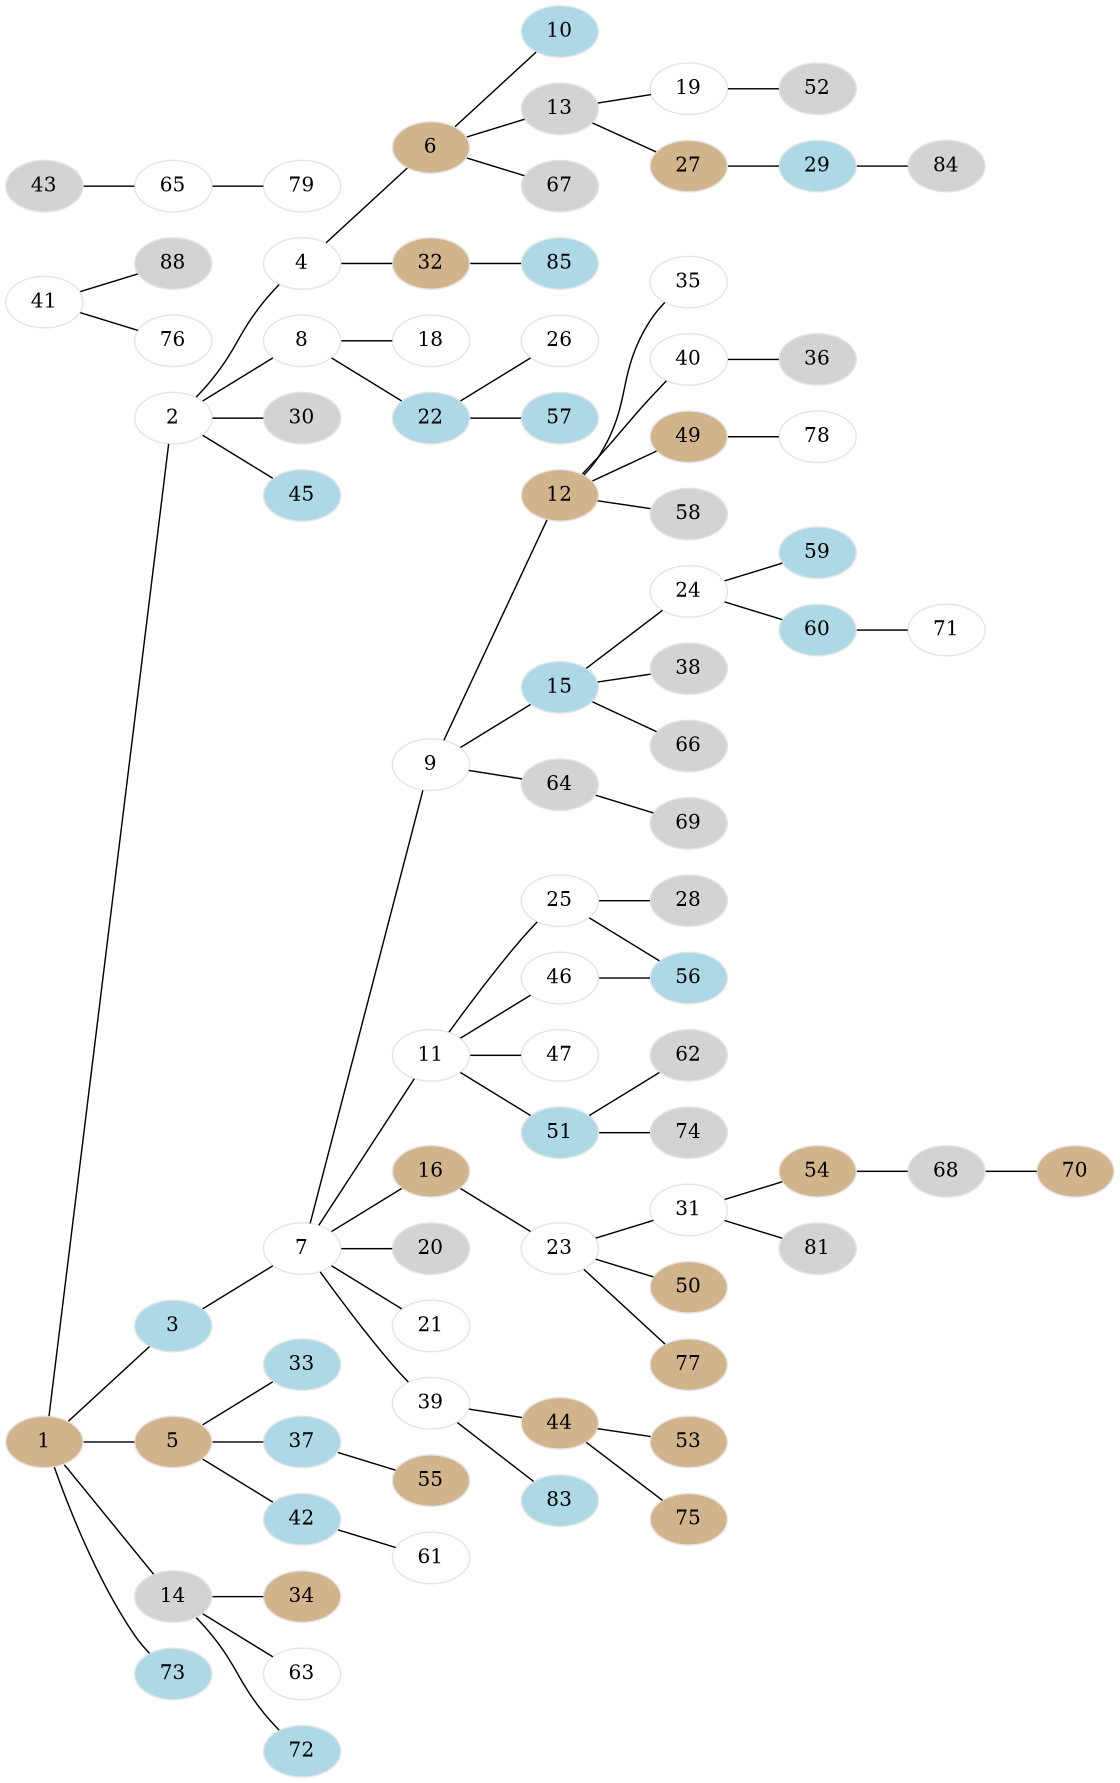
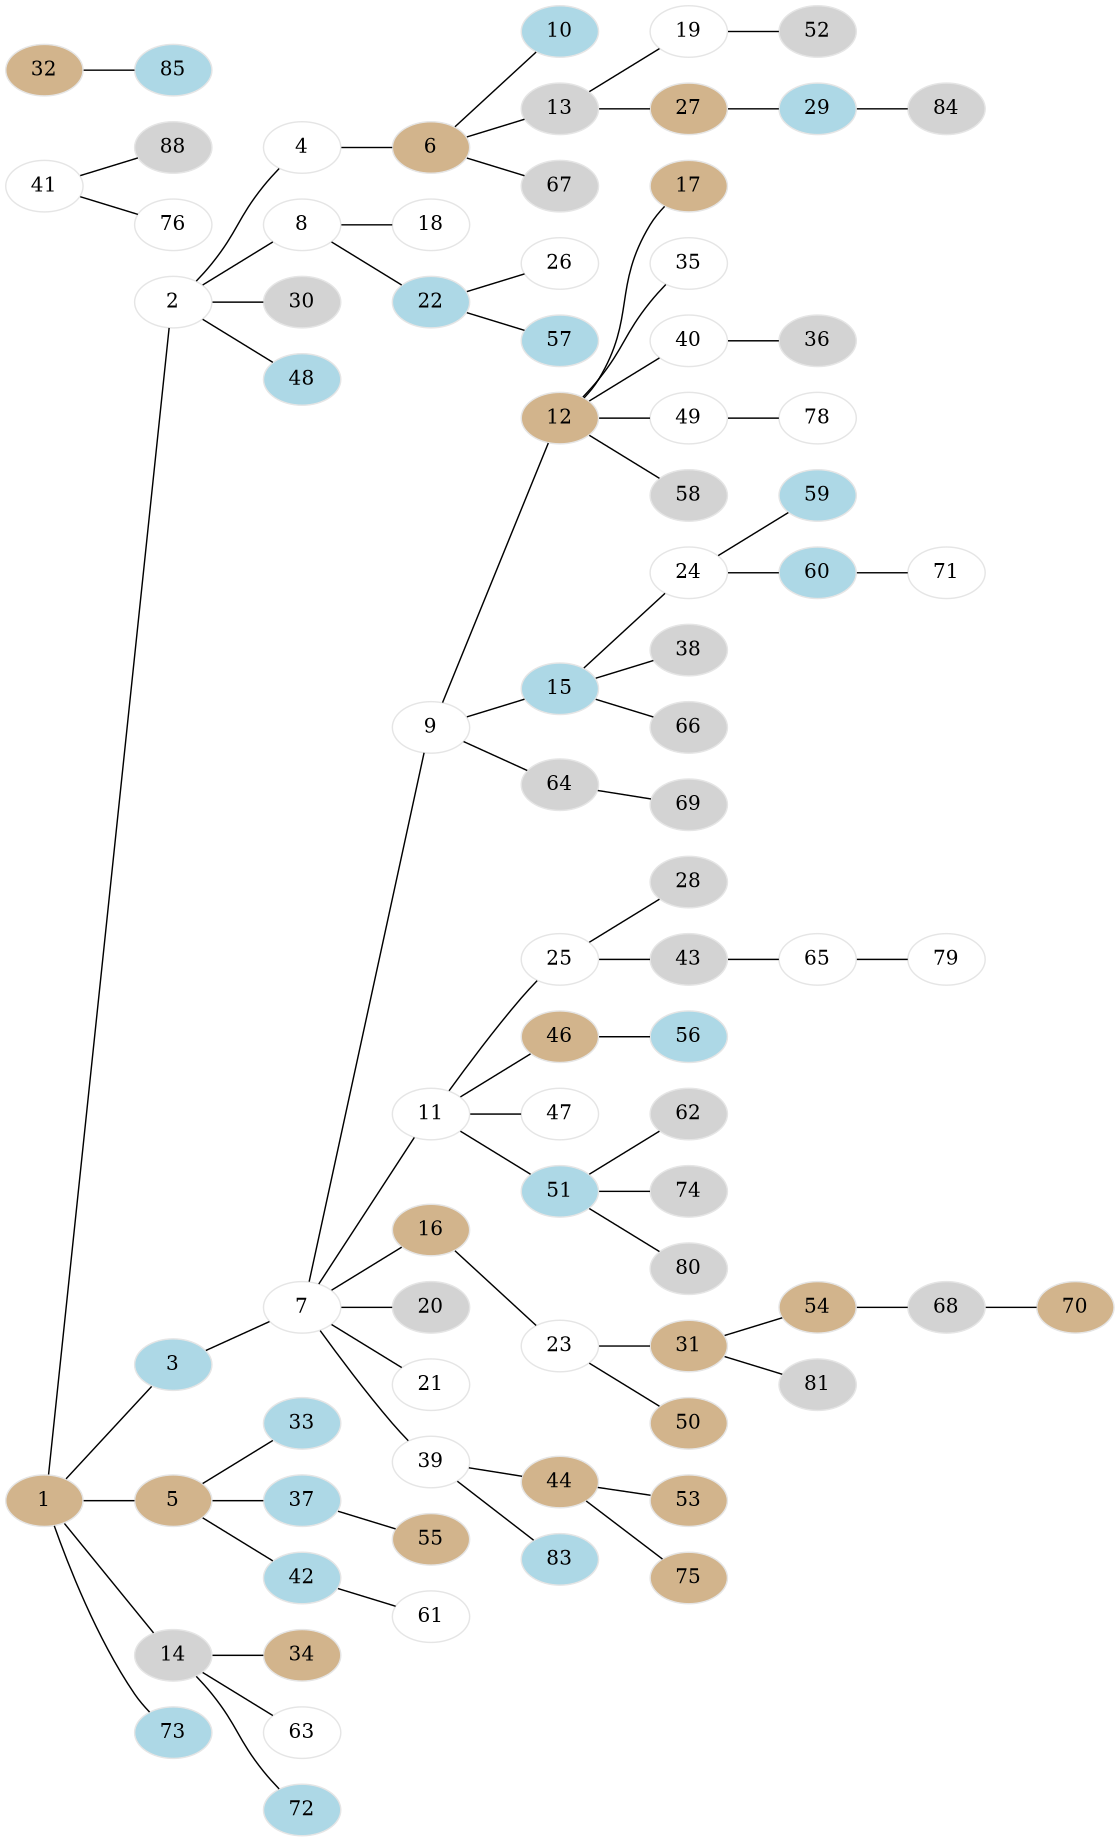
node "17": added
edge "4" -- "32": removed
node "49": fillcolor tan -> white
node "45": label "45" -> "48"
edge "25" -- "56": now "25" -- "43"
node "46": fillcolor white -> tan
node "31": fillcolor white -> tan
node "80": added
node "77": removed
